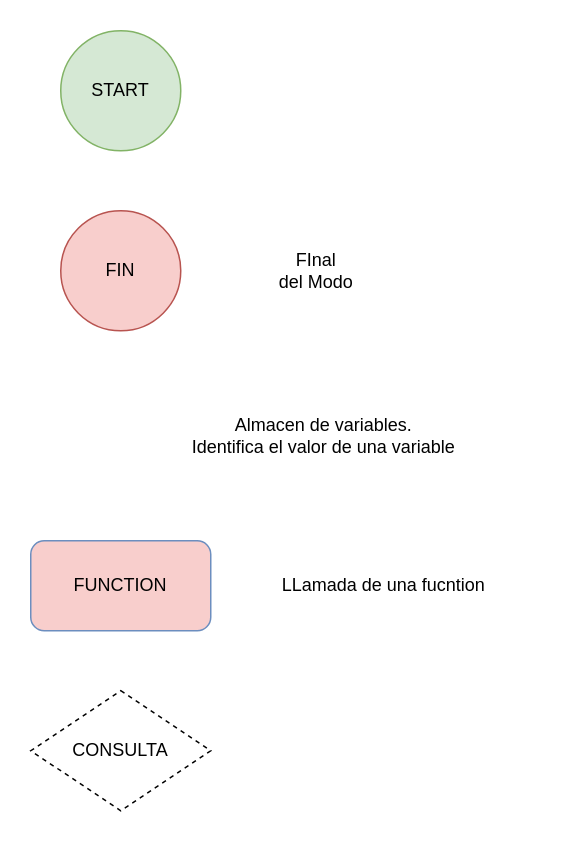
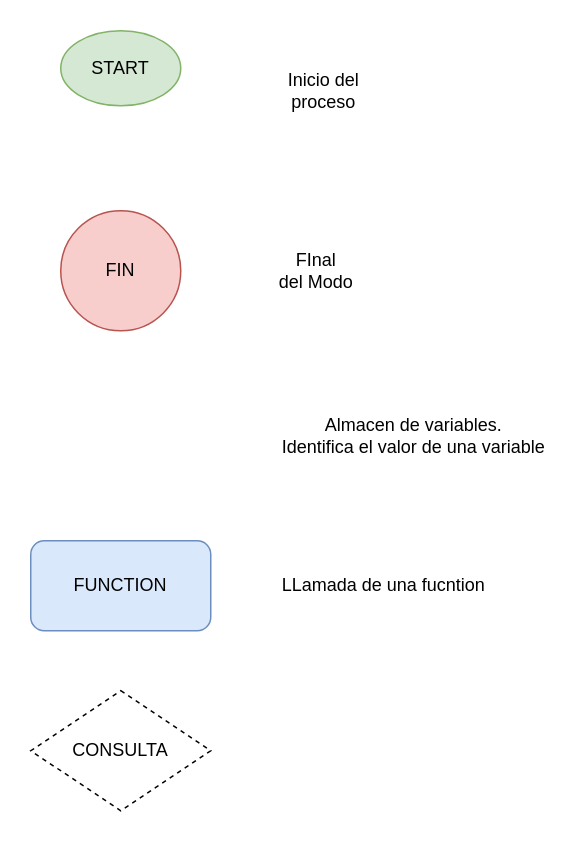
node "START": size 120x120 -> 120x75
node "Inicio del proceso": added
node "Almacen de variables. Identifica el valor de una variable": moved (323, 436) -> (413, 436)
node "FUNCTION": fillcolor #f8cecc -> #dae8fc
